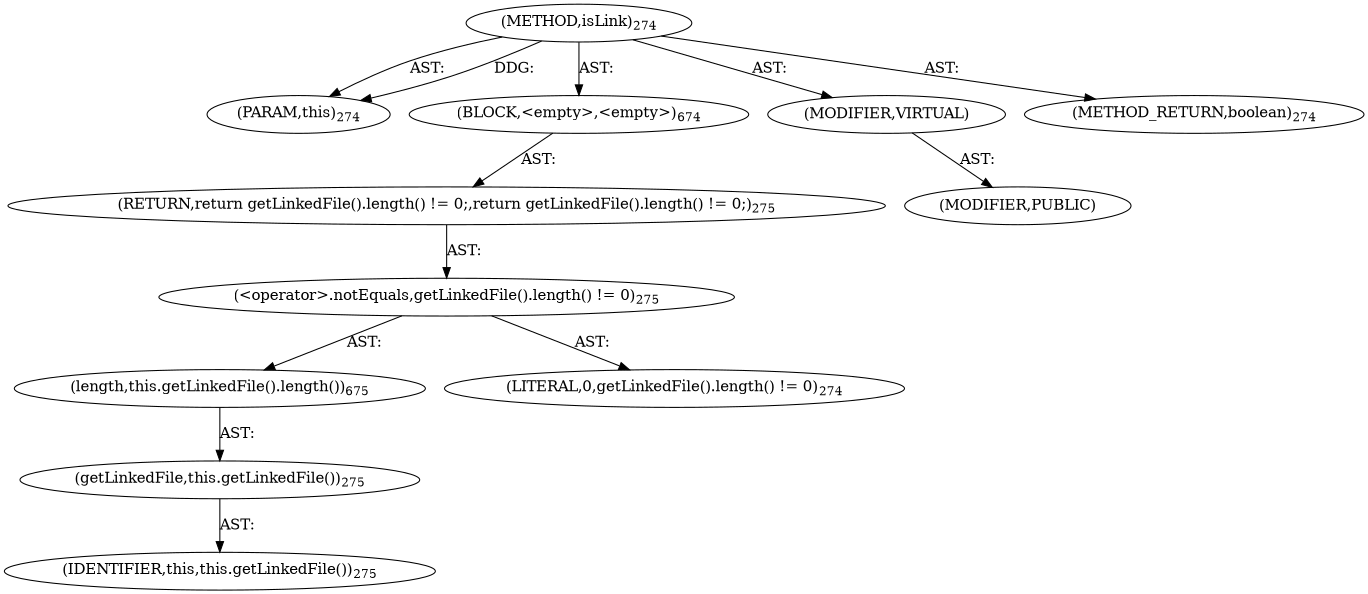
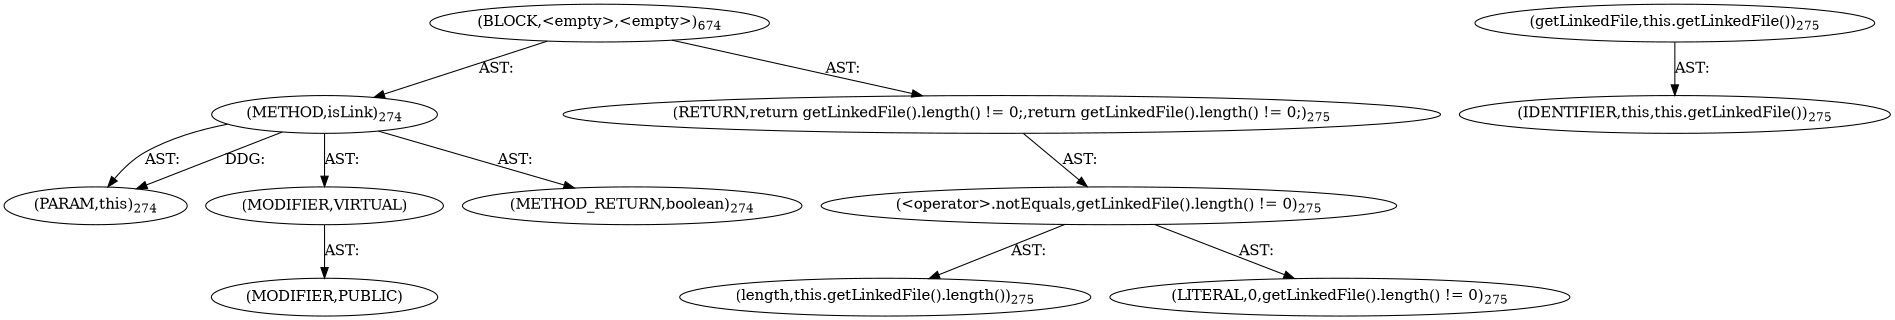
edge "(METHOD,isLink)" -> "(BLOCK,<empty>,<empty>)": reversed
node "(length,this.getLinkedFile().length())": text "675" -> "275"
node "(LITERAL,0,getLinkedFile().length() != 0)": text "274" -> "275"
edge "(length,this.getLinkedFile().length())" -> "(getLinkedFile,this.getLinkedFile())": removed, label "AST:"
